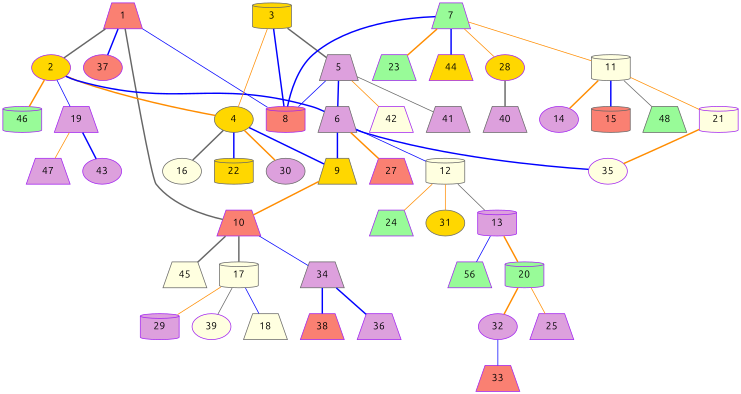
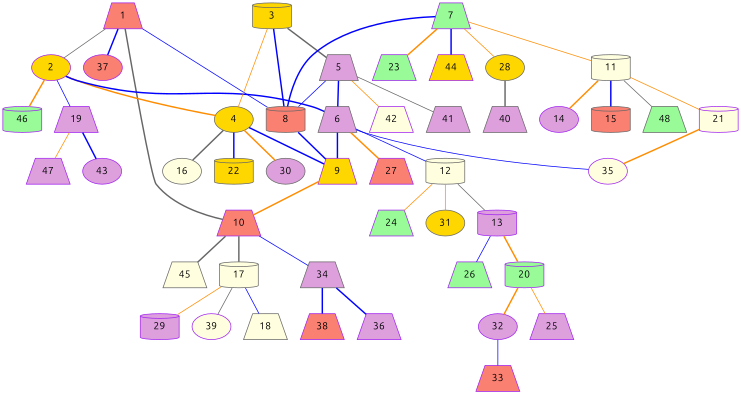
edge "1" -- "2": style bold -> solid
node "28": color purple -> gray40
node "8": color purple -> gray40
edge "8" -- "9": added
edge "6" -- "35": style bold -> solid
node "9": color gray40 -> purple
node "56": label "56" -> "26"
